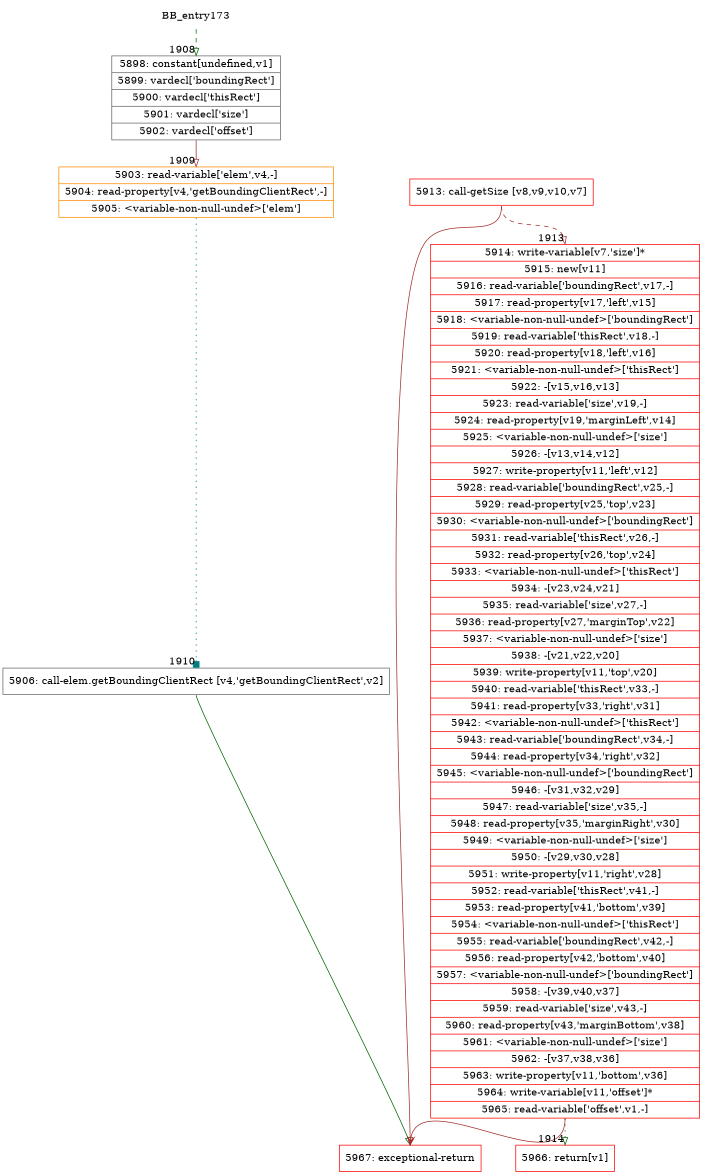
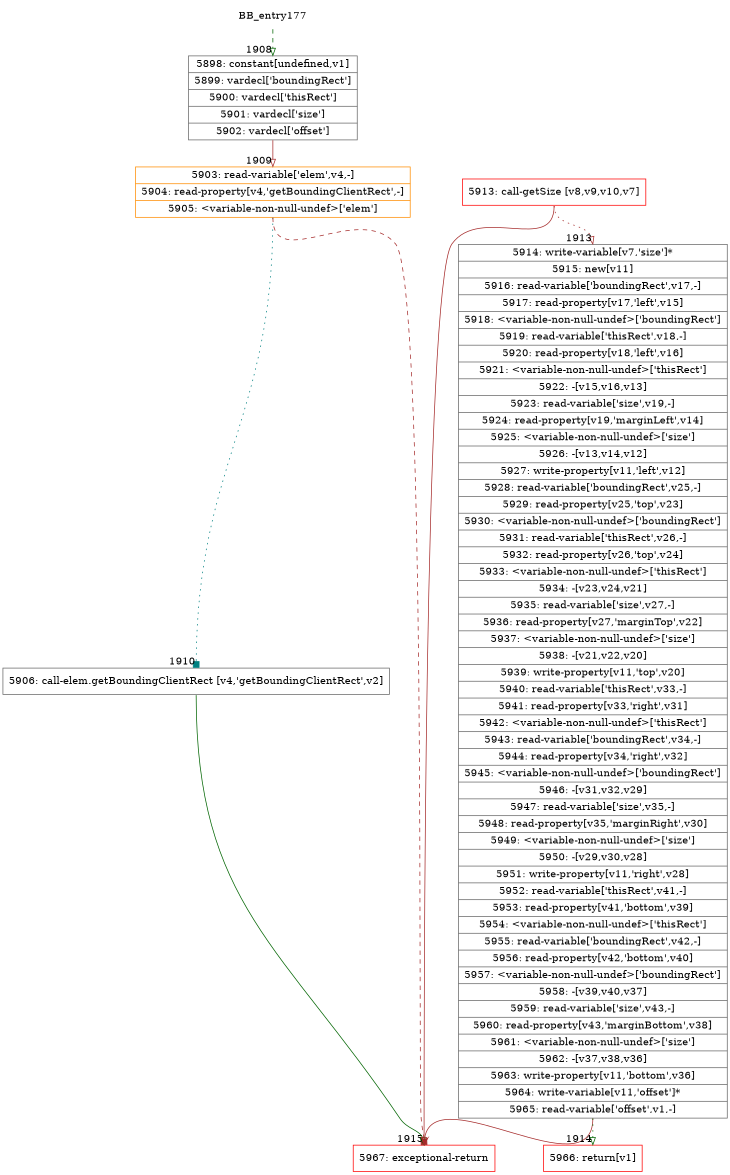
node "BB_entry173": label "BB_entry173" -> "BB_entry177"
edge "5913: call-getSize [v8,v9,v10,v7]" -> "5914: write-variable[v7,'size']*": style dashed -> dotted
edge "5903: read-variable['elem',v4,-]" -> "5967: exceptional-return": added
node "5914: write-variable[v7,'size']*": color red -> gray40
